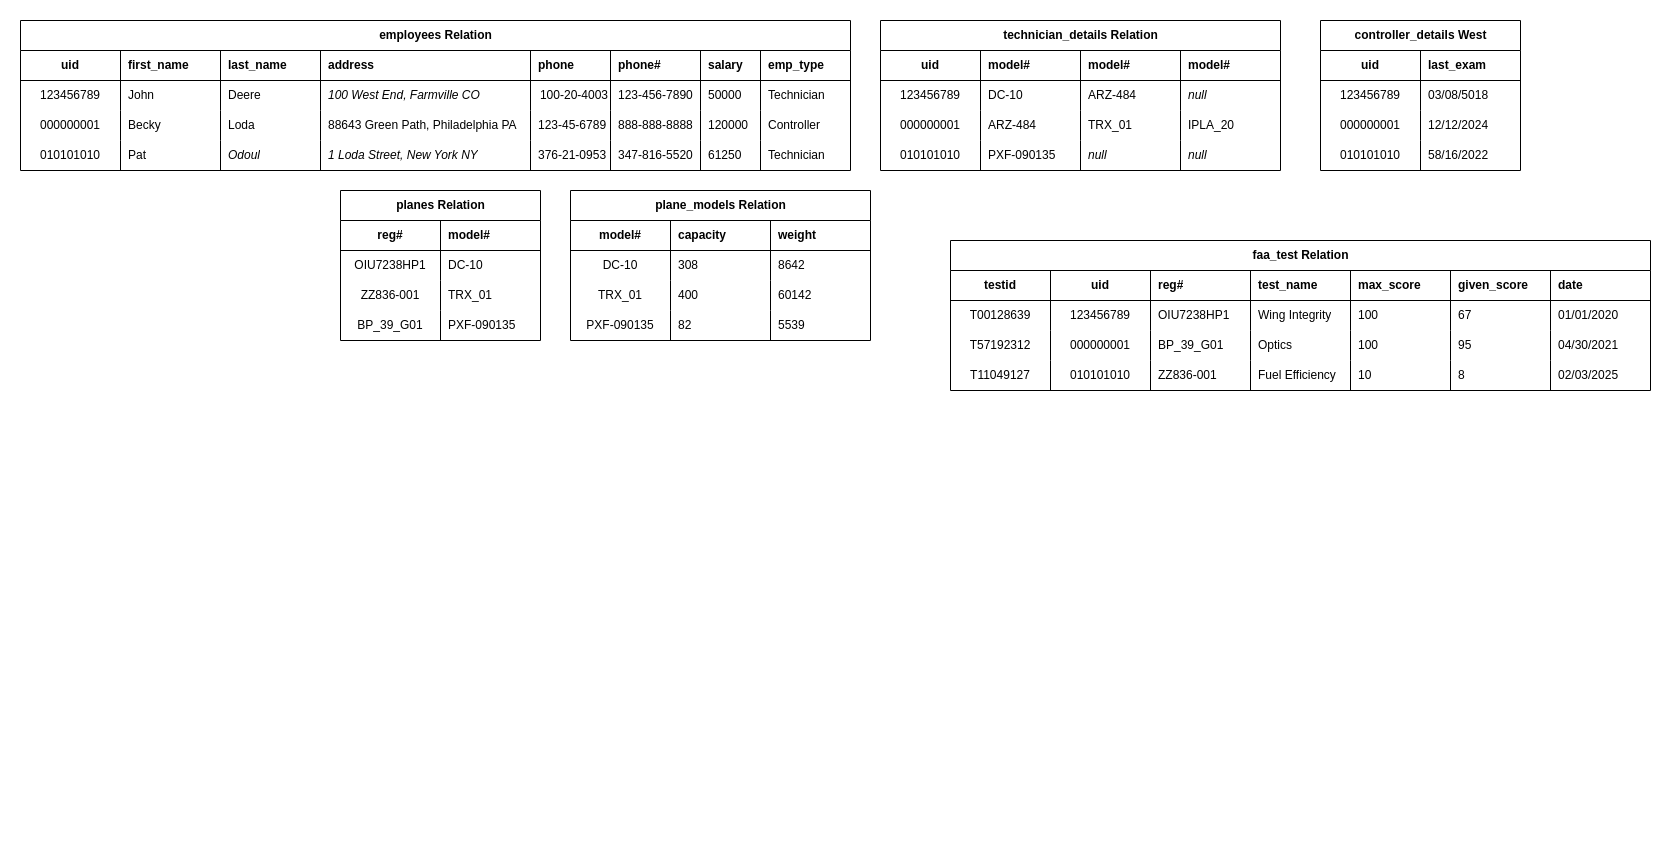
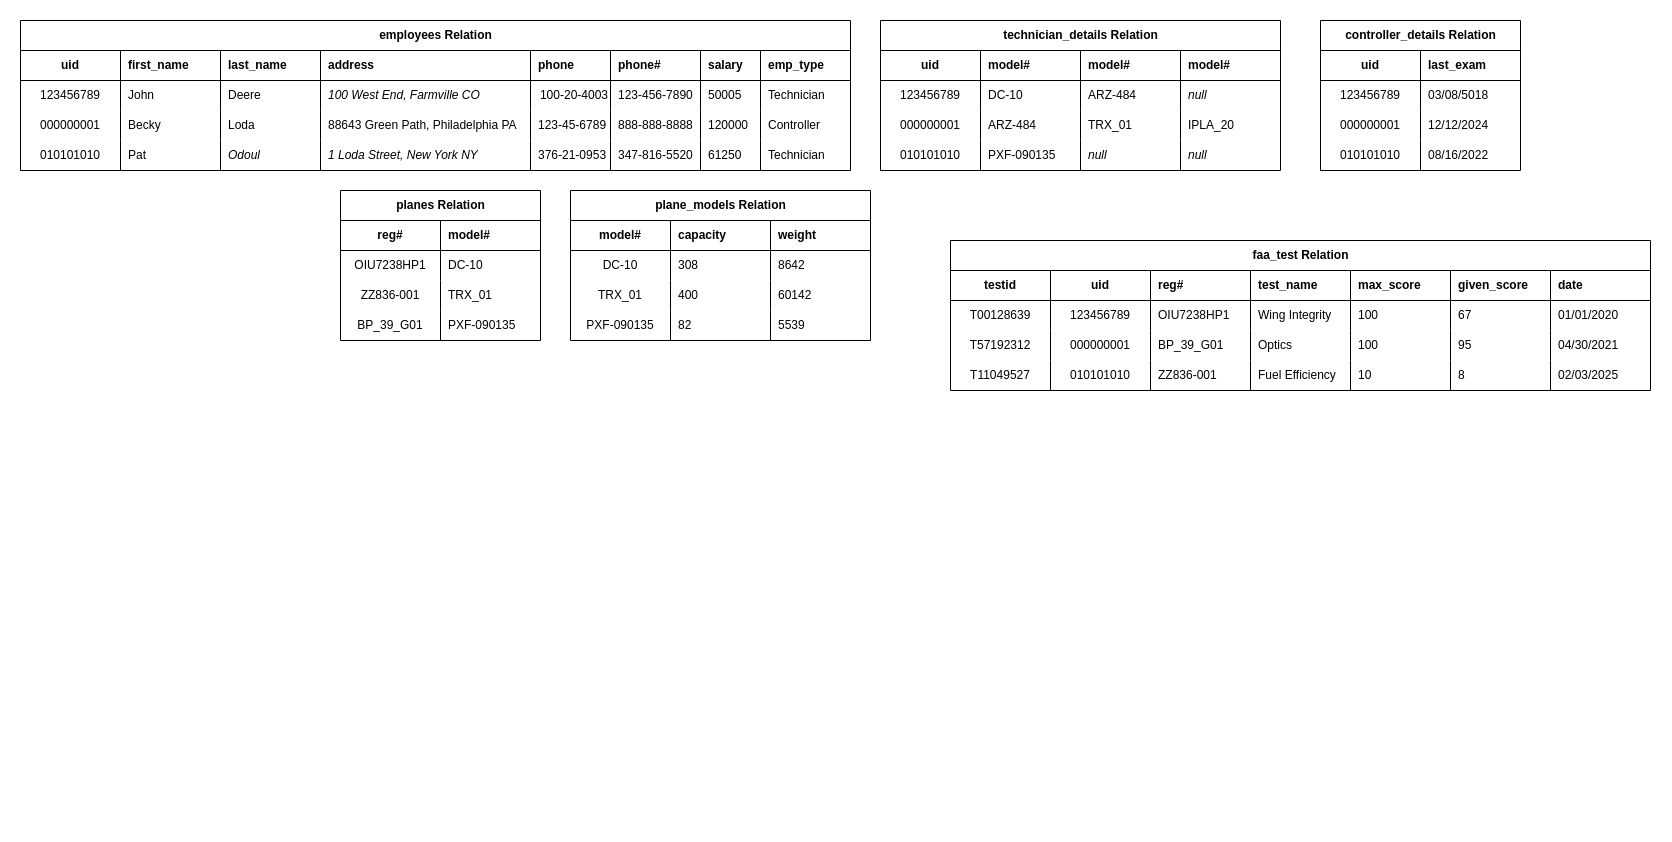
node "controller_details West": label "controller_details West" -> "controller_details Relation"
node "50000": label "50000" -> "50005"
node "58/16/2022": label "58/16/2022" -> "08/16/2022"
node "T11049127": label "T11049127" -> "T11049527"
